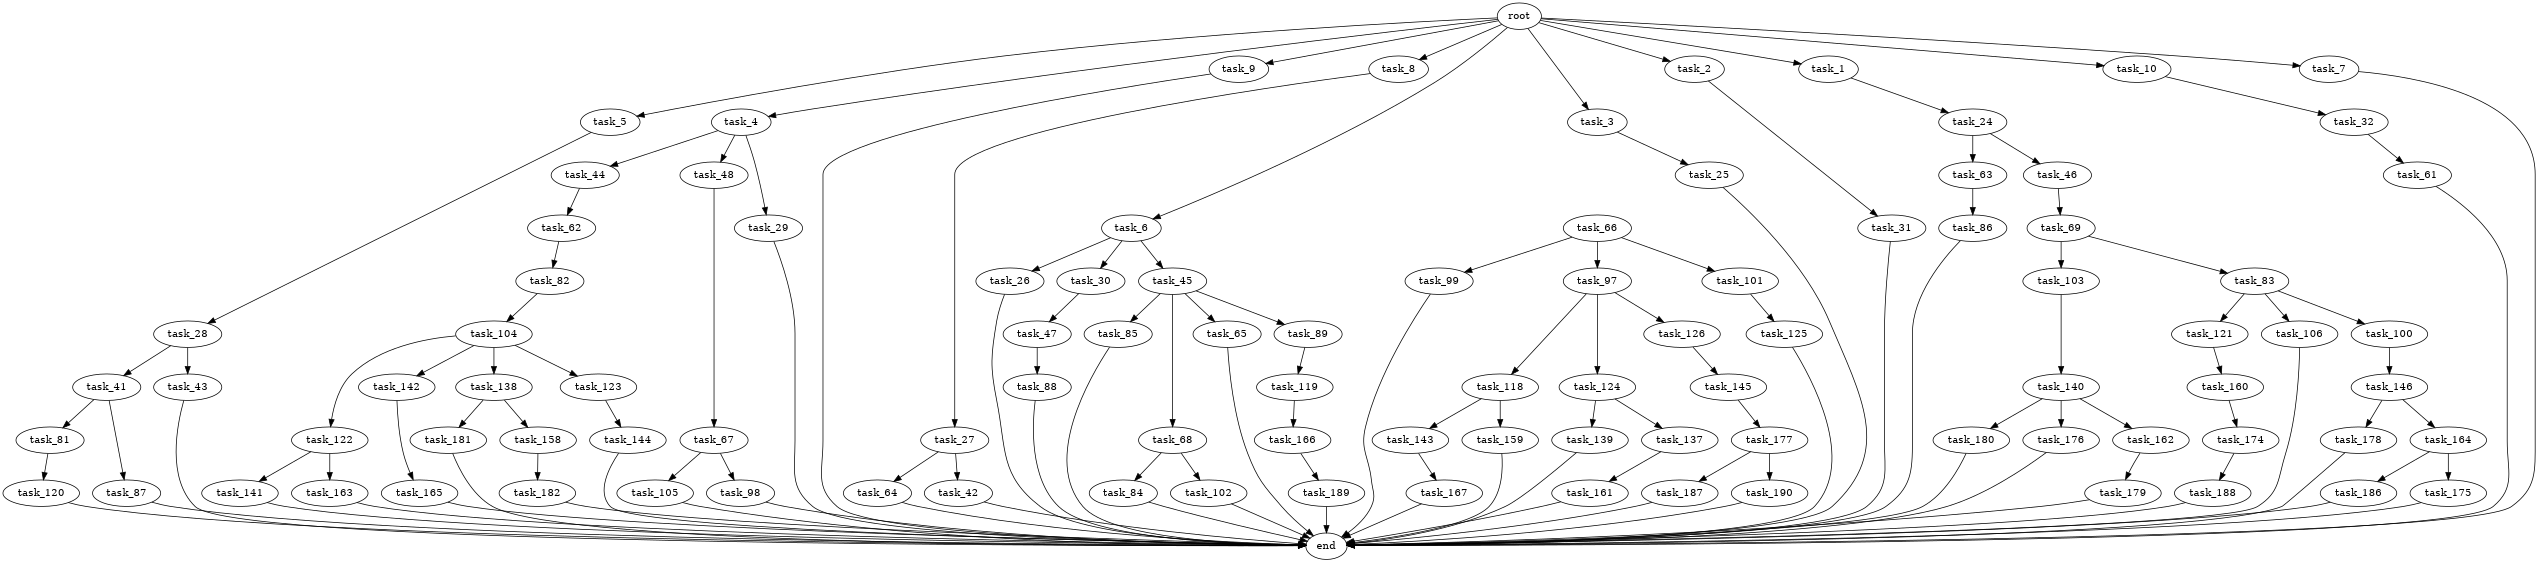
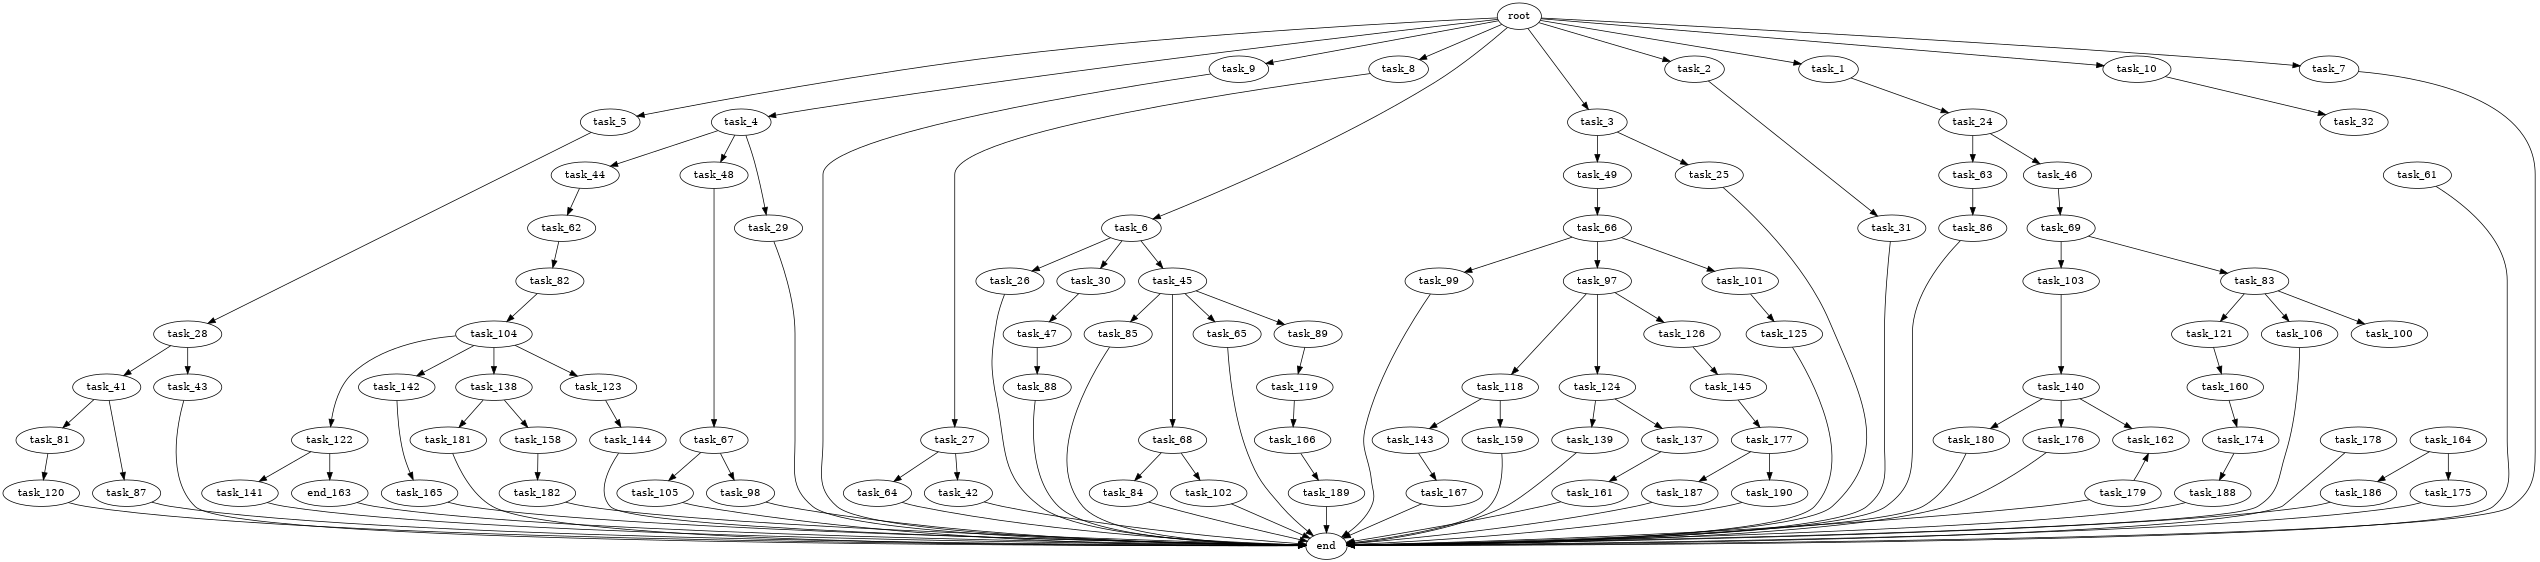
edge "task_32" -> "task_61": removed
node "task_49": added
node "task_146": removed
edge "task_162" -> "task_179": reversed
node "task_163": label "task_163" -> "end_163"
